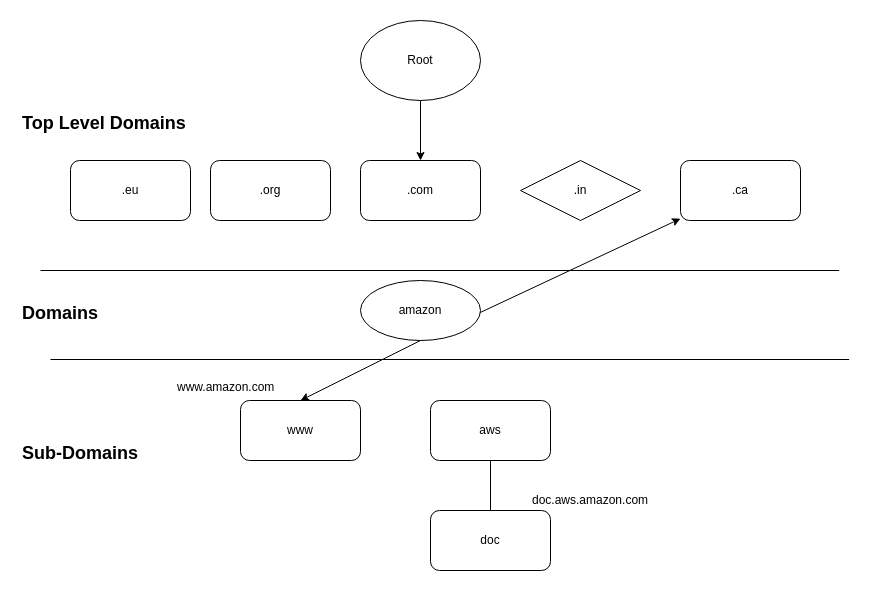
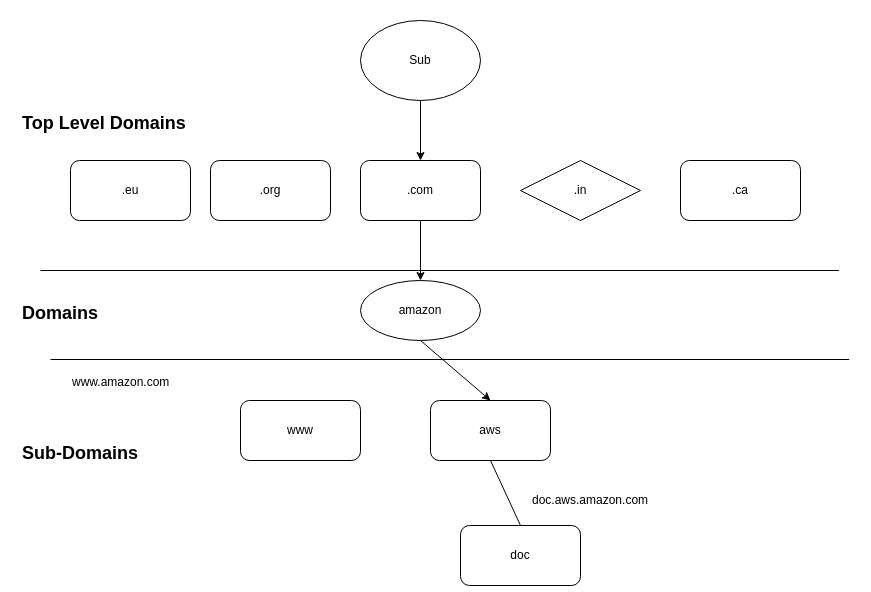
node "Root": label "Root" -> "Sub"
edge "amazon" -> ".ca": now "amazon" -> "aws"
edge ".com" -> "amazon": added
edge "amazon" -> "www": removed
node "www.amazon.com": moved (231, 388) -> (126, 383)
node "doc": moved (491, 541) -> (521, 556)
